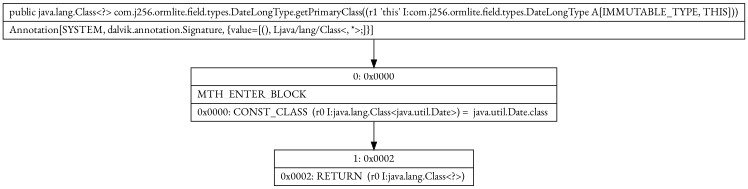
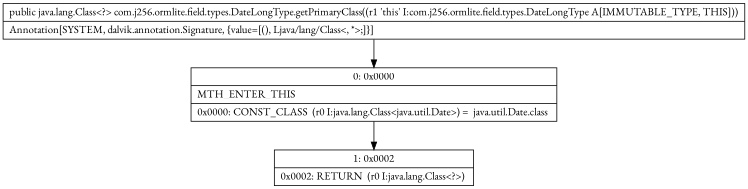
node "0: 0x0000": text "MTH_ENTER_BLOCK" -> "MTH_ENTER_THIS"
